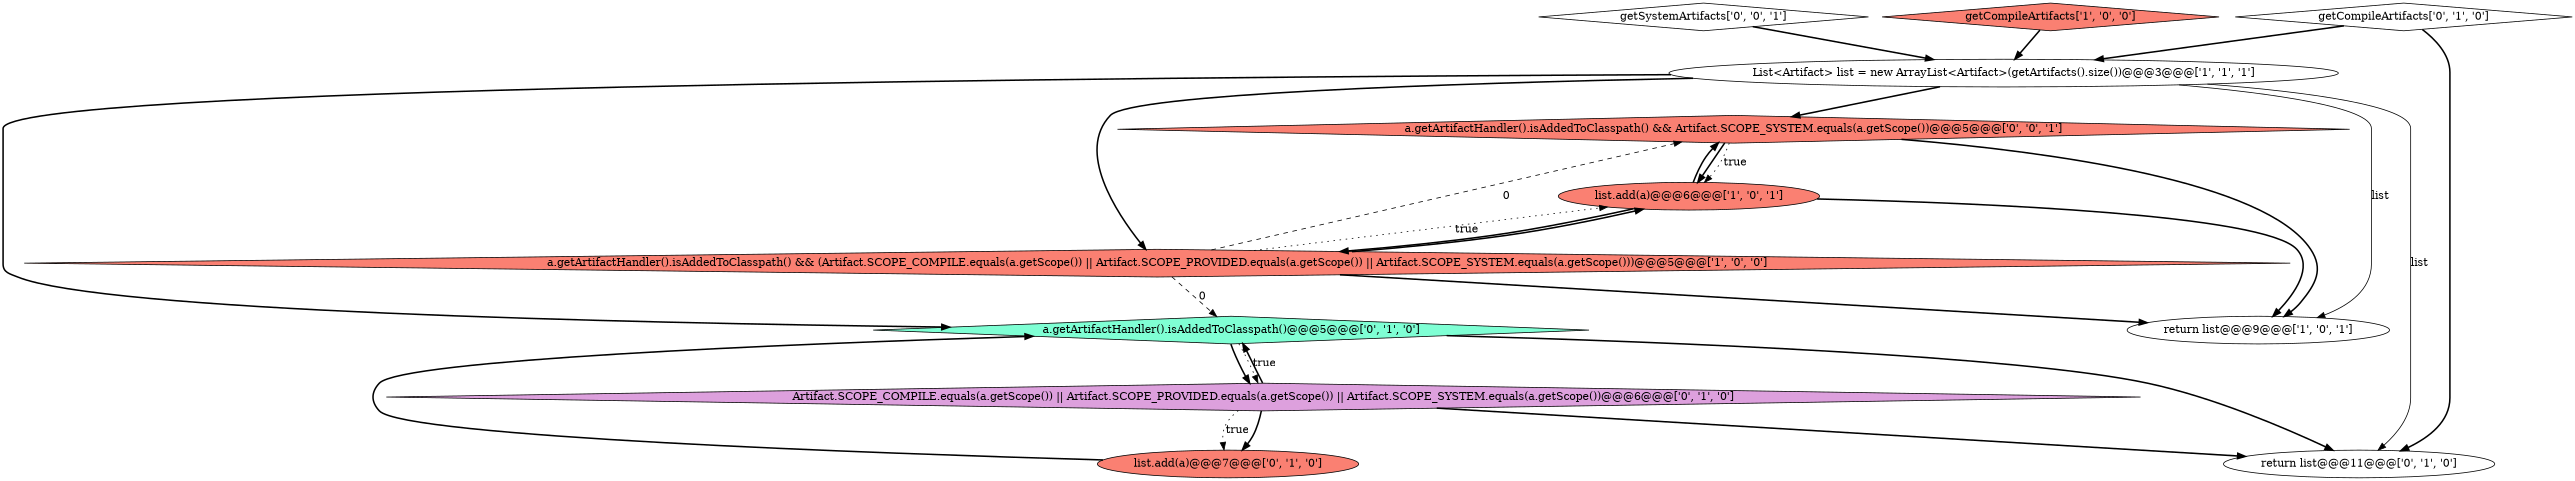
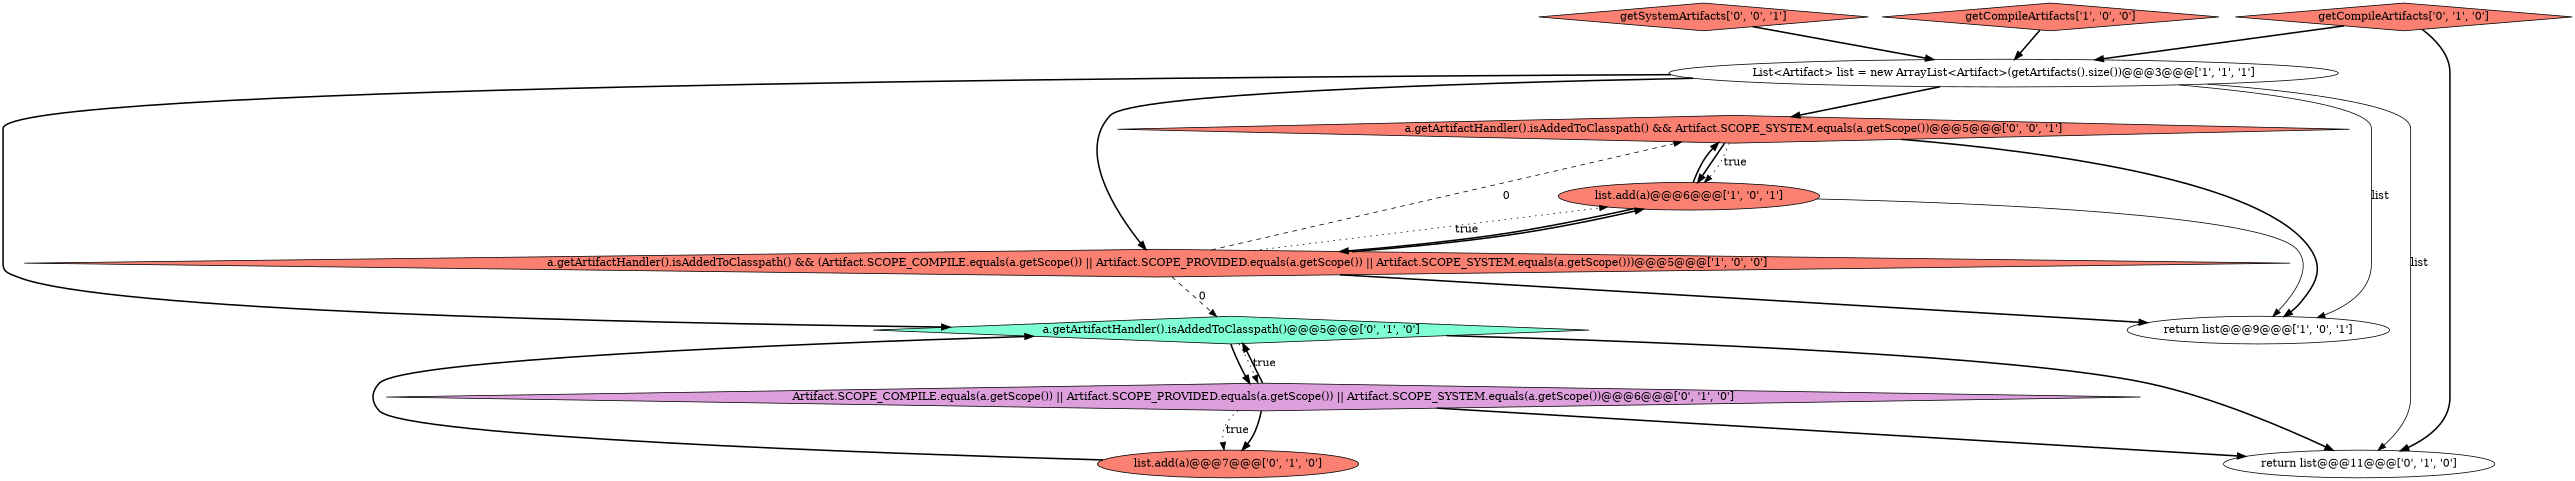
node "getSystemArtifacts['0', '0', '1']": fillcolor white -> salmon
node "getCompileArtifacts['0', '1', '0']": fillcolor white -> salmon
edge "list.add(a)@@@6@@@['1', '0', '1']" -> "return list@@@9@@@['1', '0', '1']": style bold -> solid
